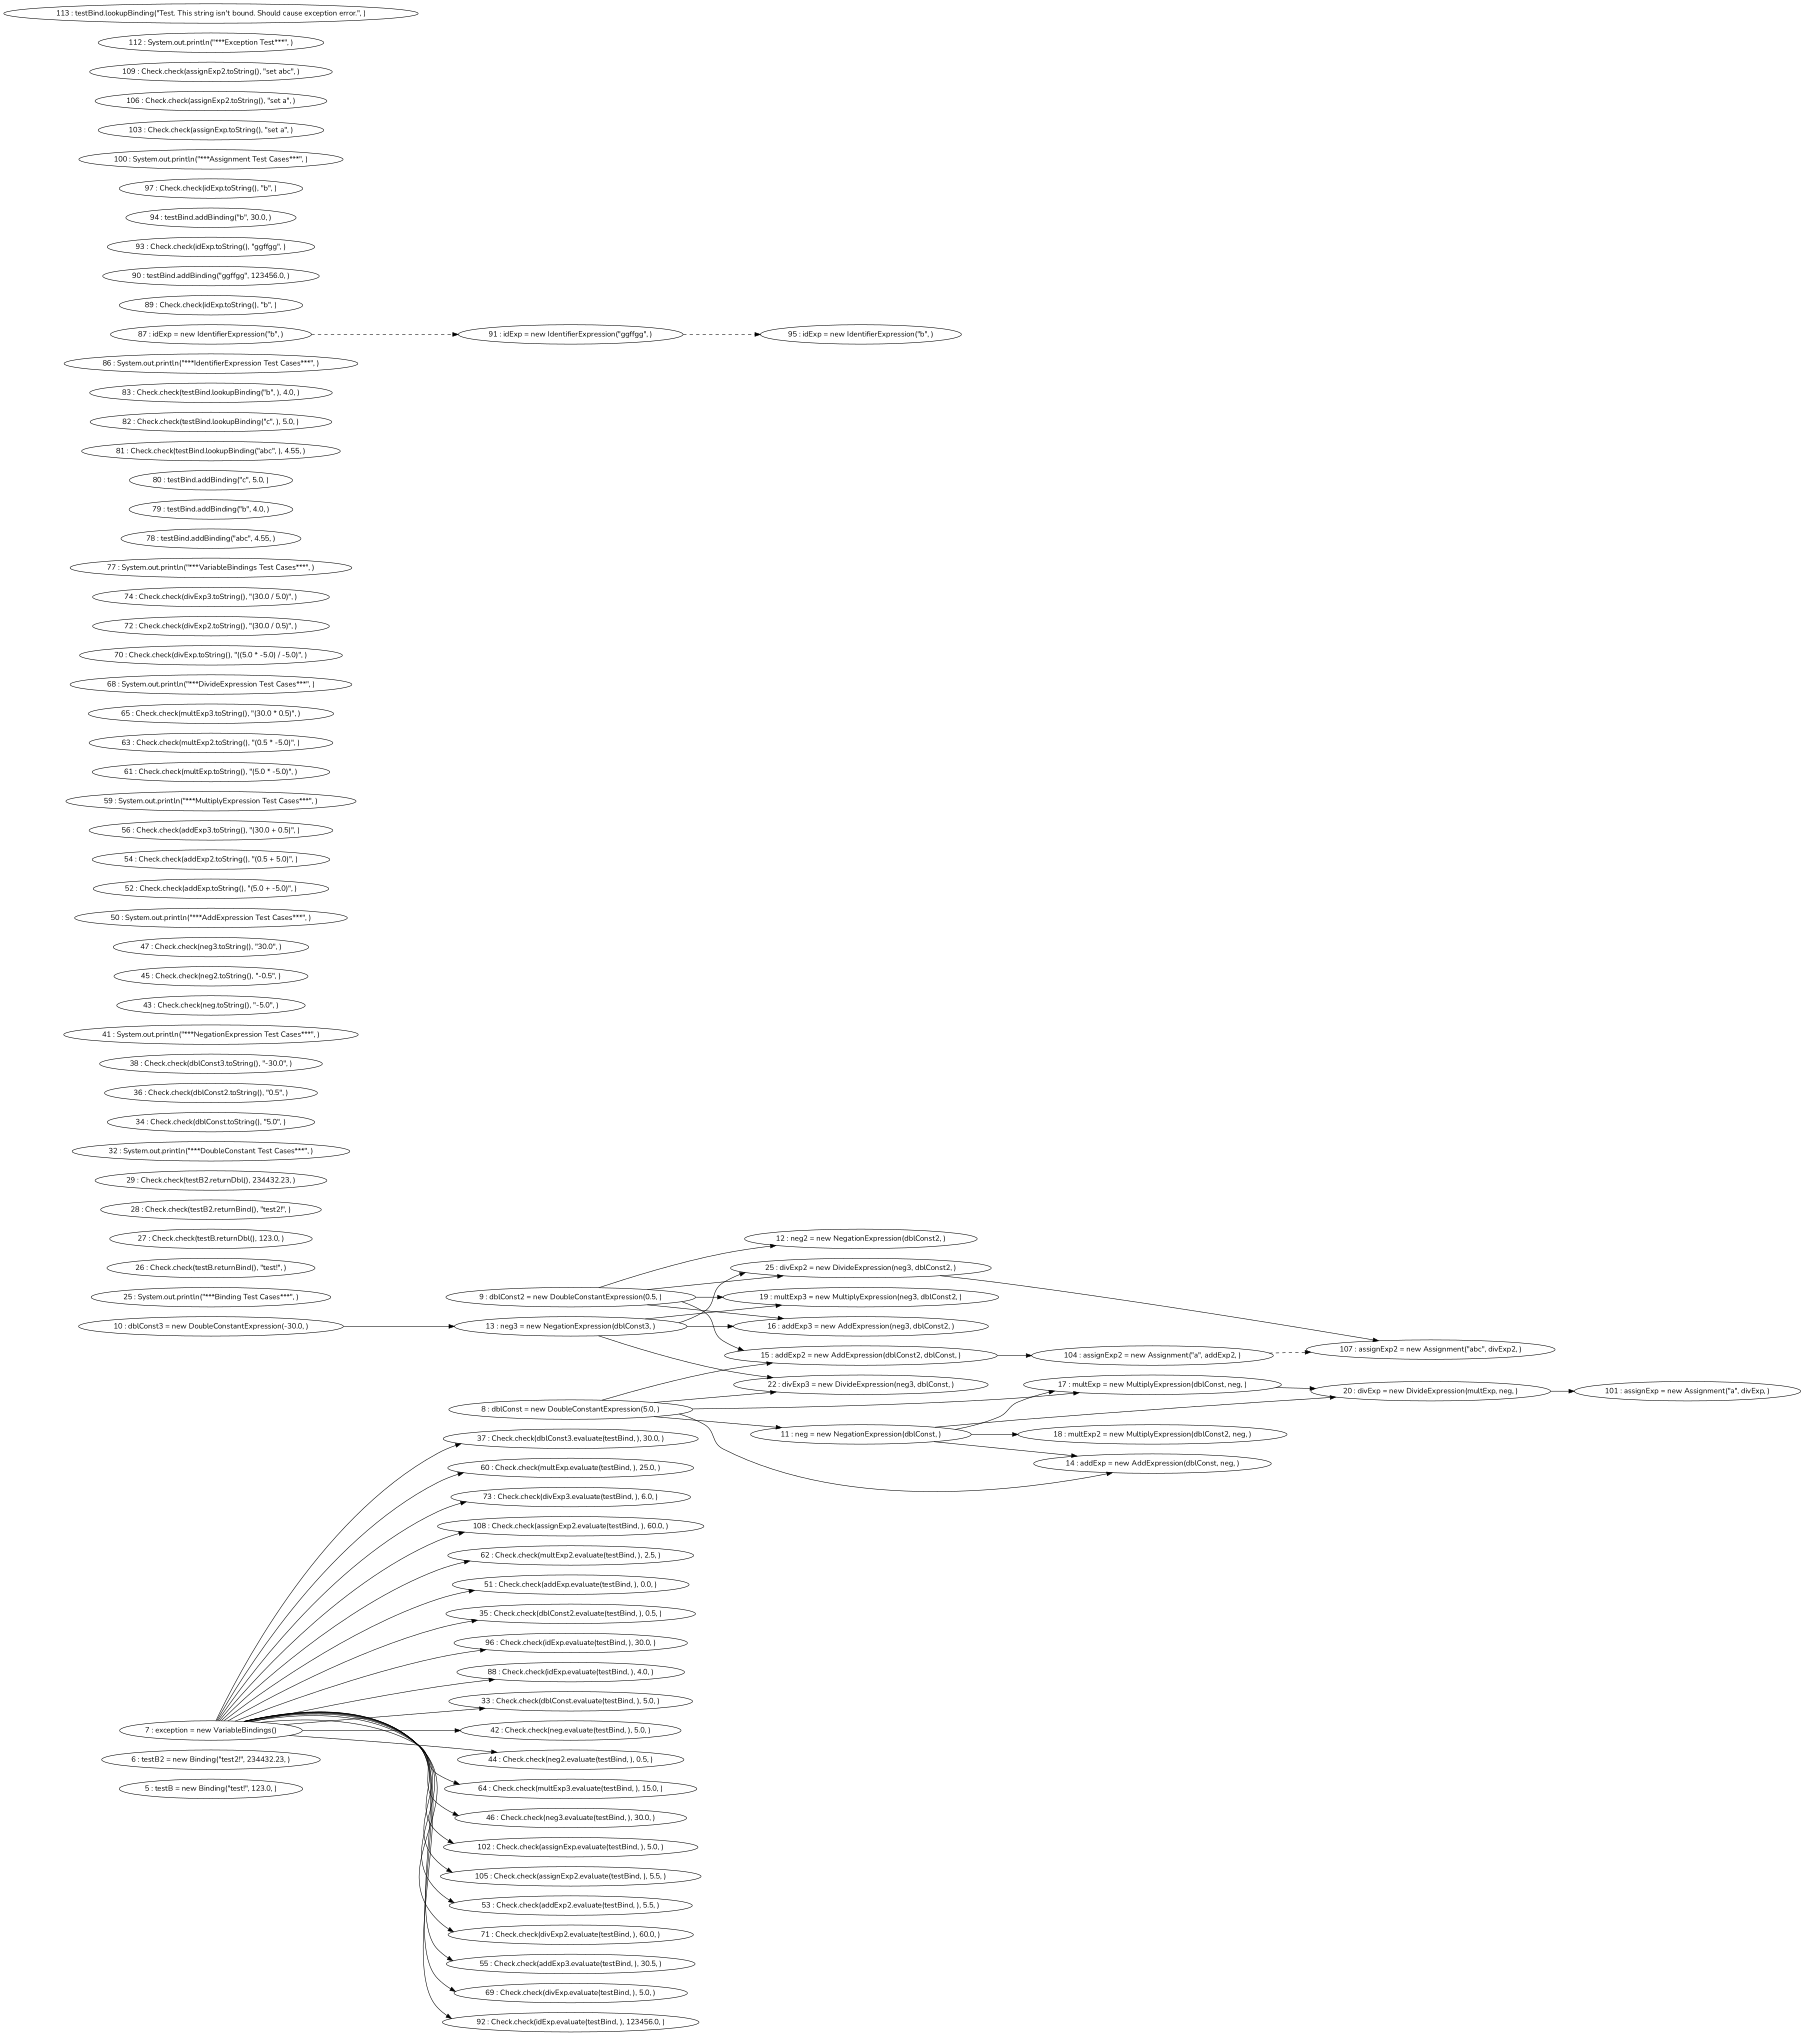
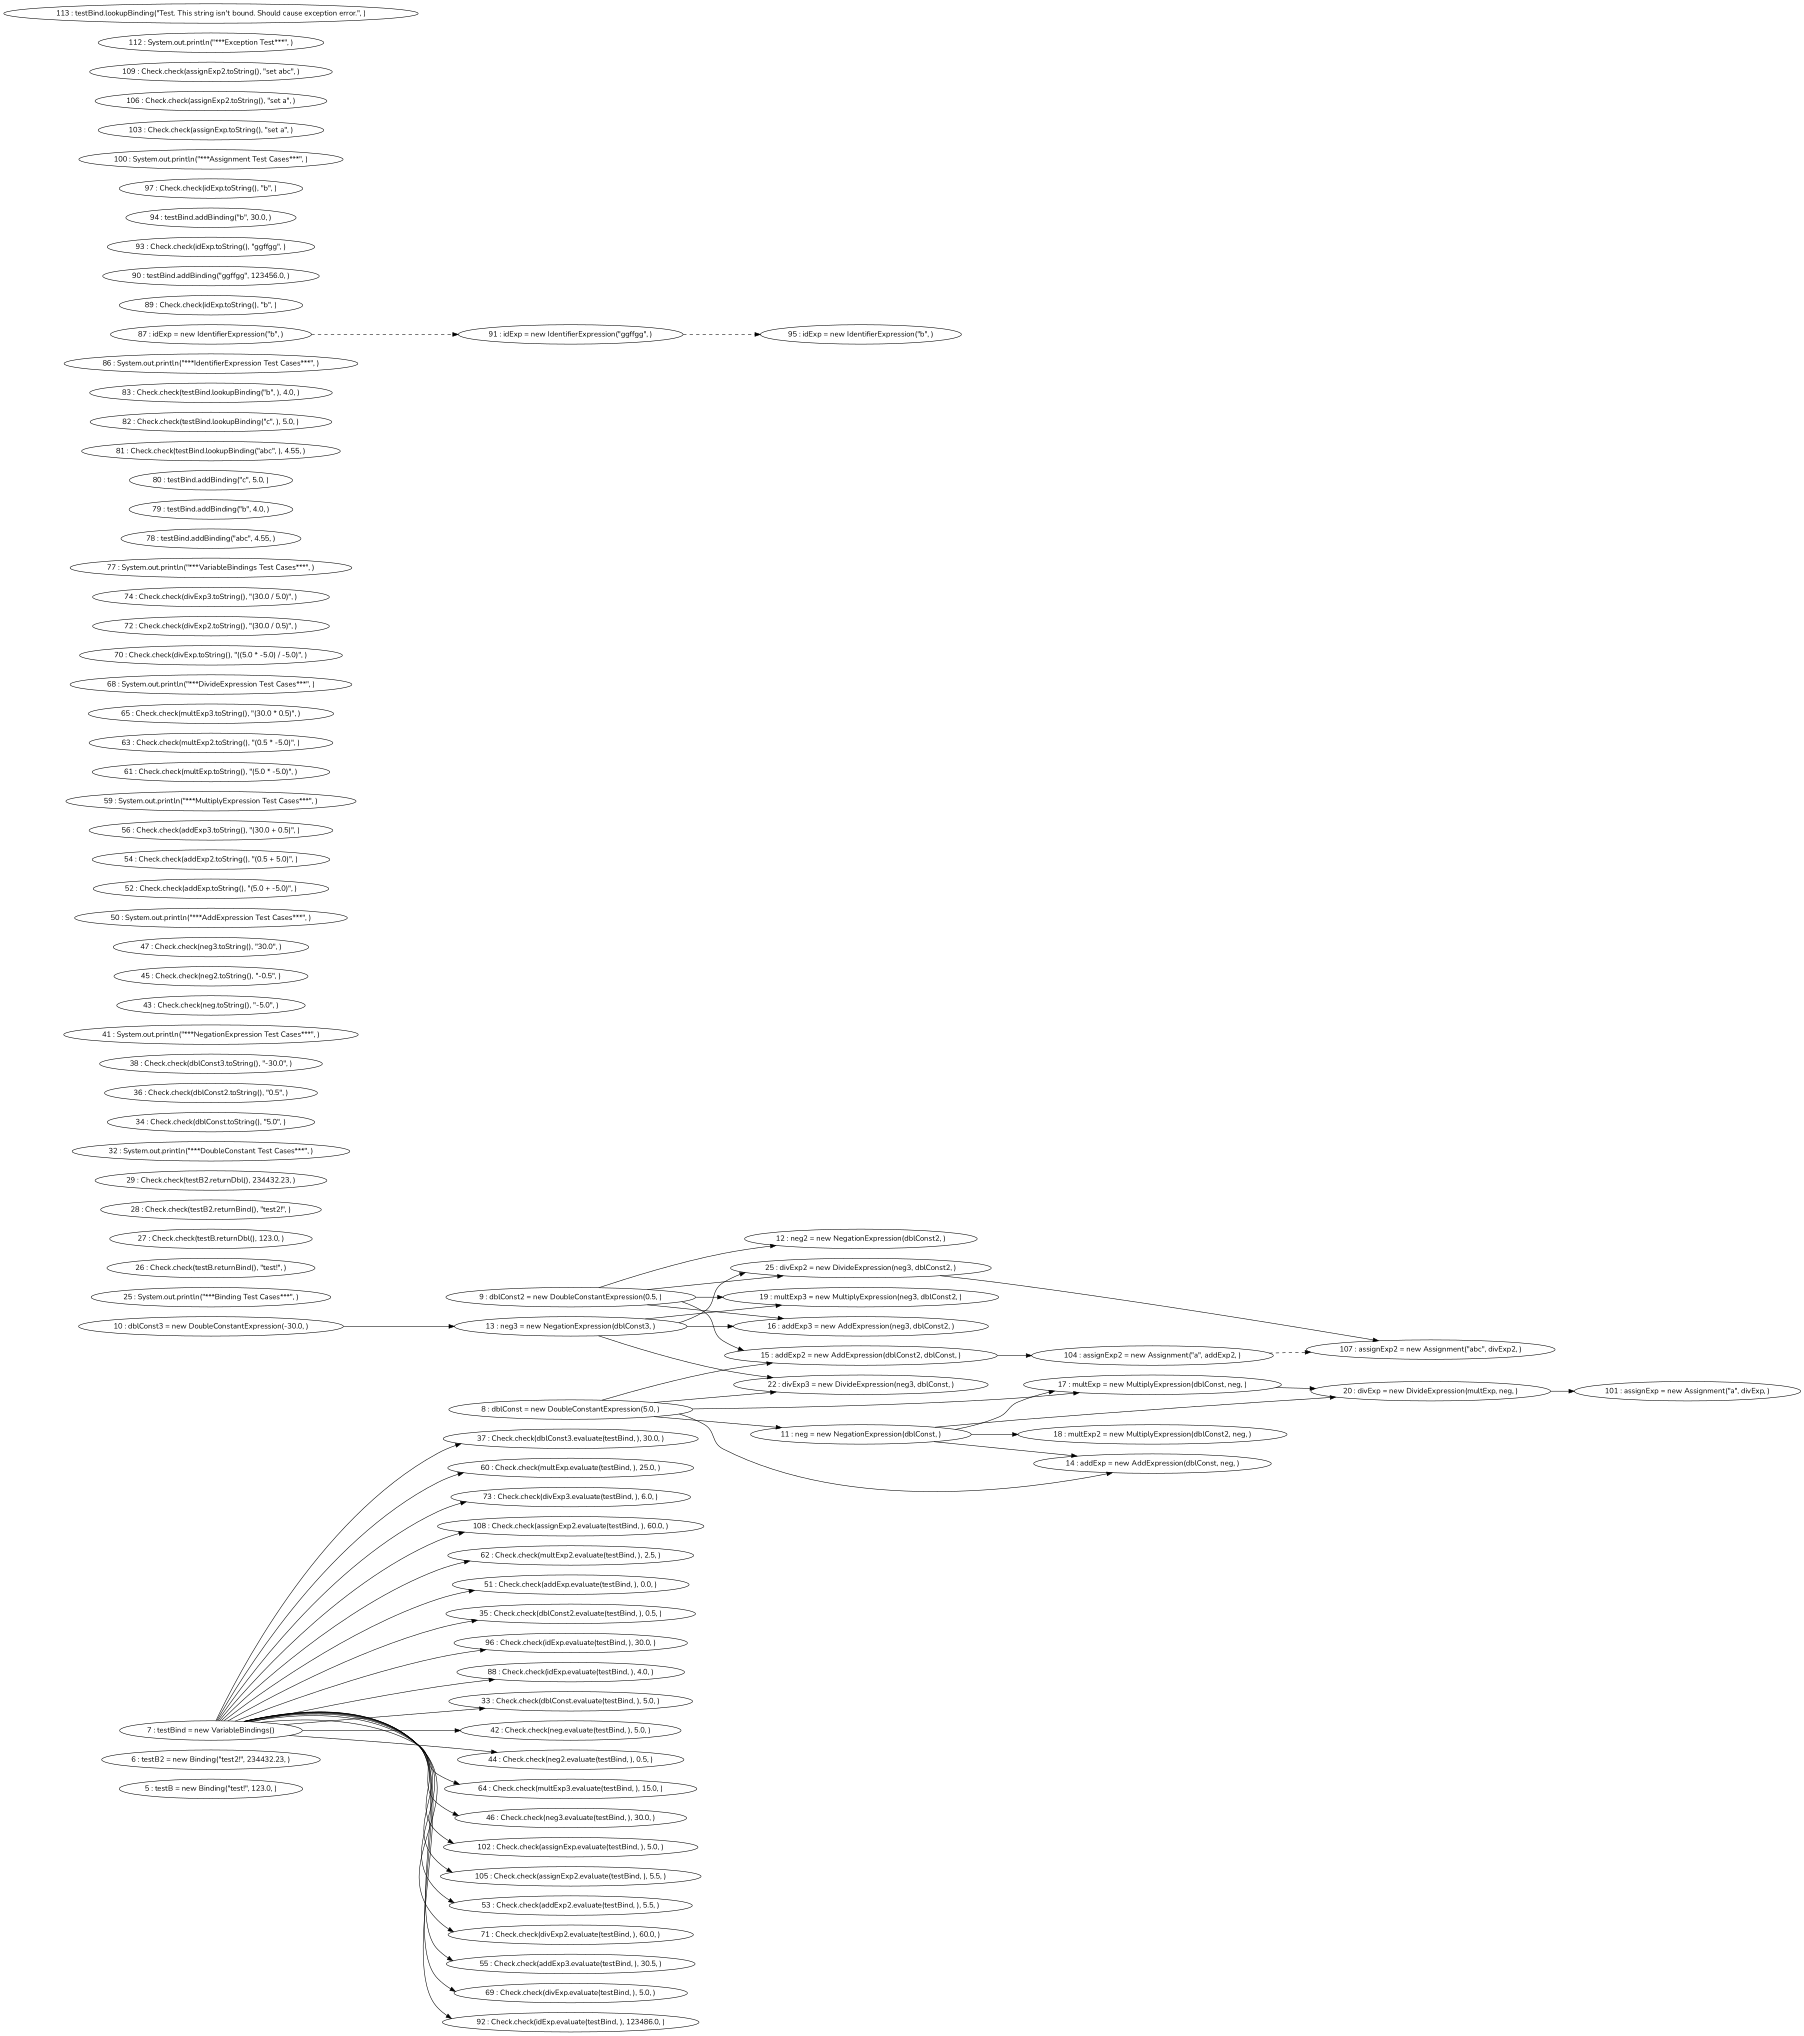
node "7 : exception = new VariableBindings()": label "7 : exception = new VariableBindings()" -> "7 : testBind = new VariableBindings()"
node "92 : Check.check(idExp.evaluate(testBind, ), 123456.0, )": label "92 : Check.check(idExp.evaluate(testBind, ), 123456.0, )" -> "92 : Check.check(idExp.evaluate(testBind, ), 123486.0, )"
